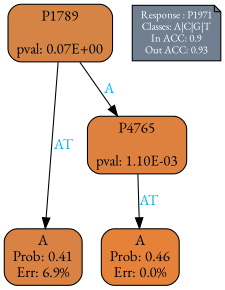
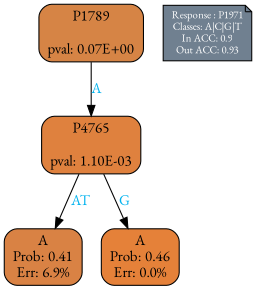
edge "P1789 pval: 0.07E+00" -> "A Prob: 0.41 Err: 6.9%": now "P4765 pval: 1.10E-03" -> "A Prob: 0.41 Err: 6.9%"
edge "P4765 pval: 1.10E-03" -> "A Prob: 0.46 Err: 0.0%": label "AT" -> "G"
